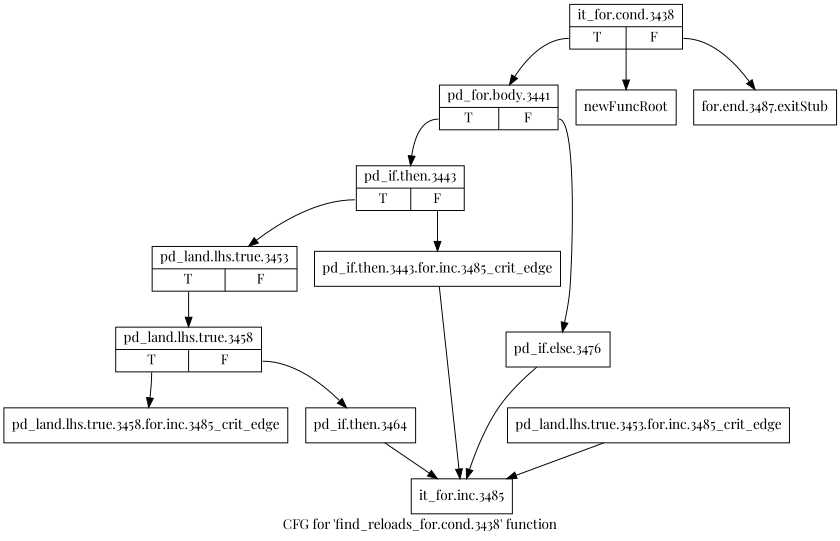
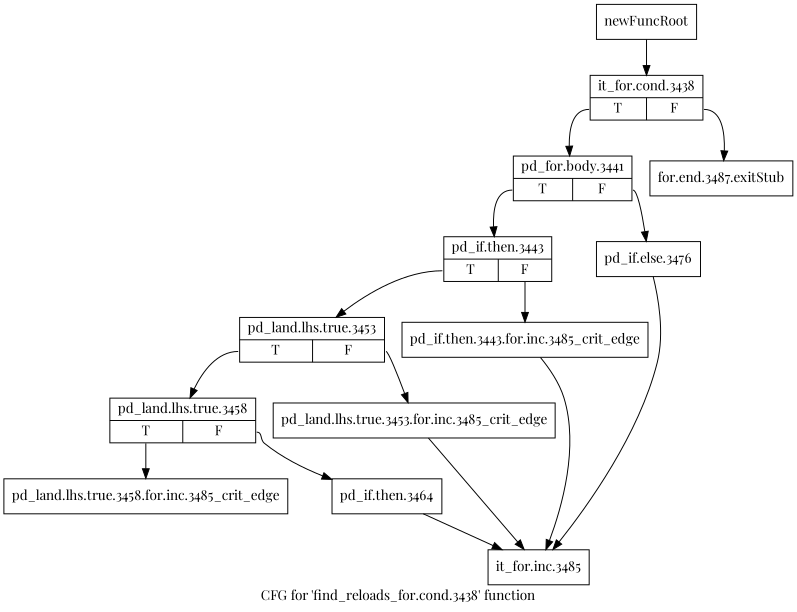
edge "it_for.cond.3438" -> "newFuncRoot": reversed
edge "pd_land.lhs.true.3453" -> "pd_land.lhs.true.3453.for.inc.3485_crit_edge": added
